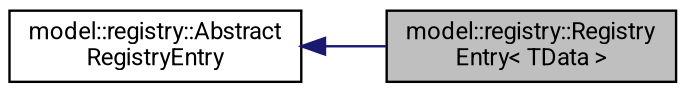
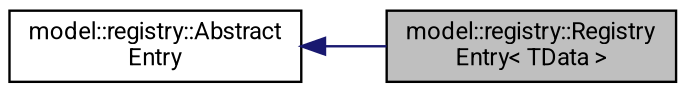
node "model::registry::Abstract RegistryEntry": label "model::registry::Abstract RegistryEntry" -> "model::registry::Abstract Entry"
